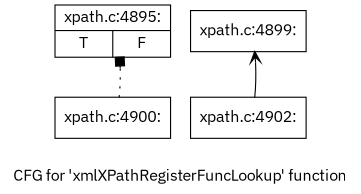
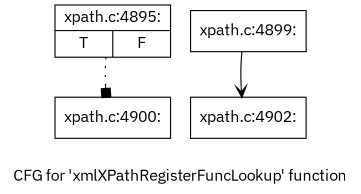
edge "xpath.c:4902:" -> "xpath.c:4899:": reversed
edge "xpath.c:4900:" -> "xpath.c:4895:": reversed
